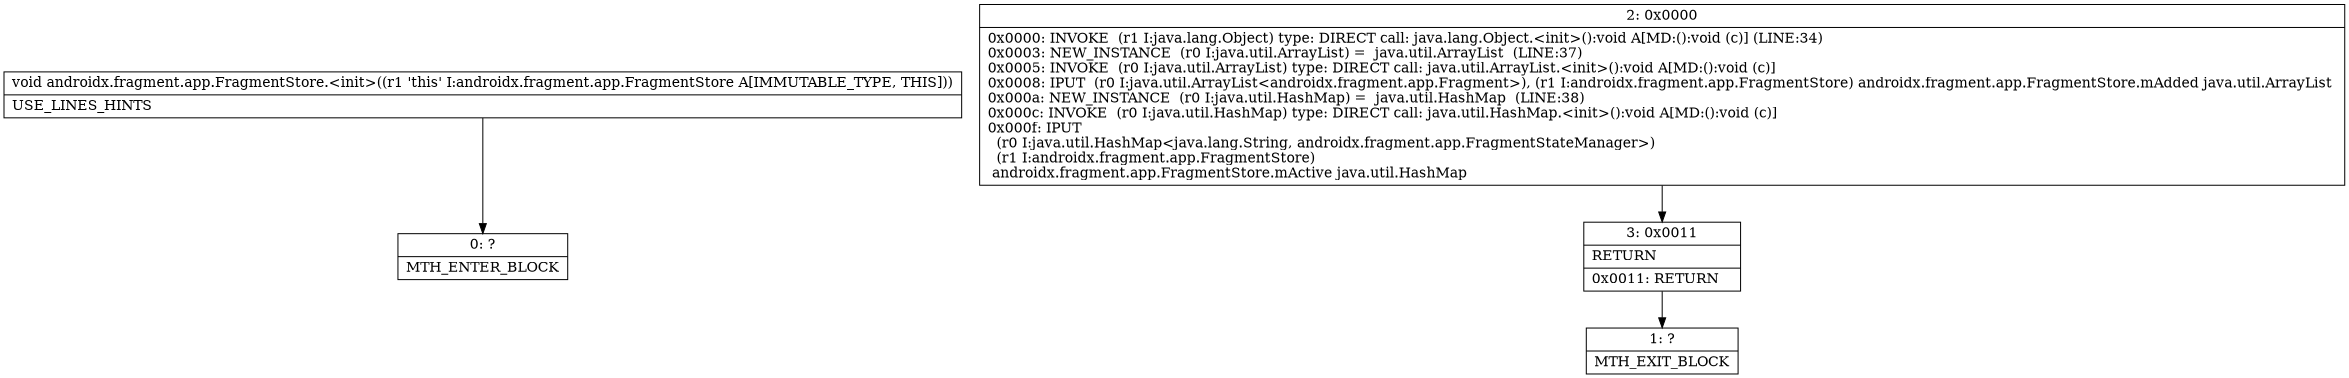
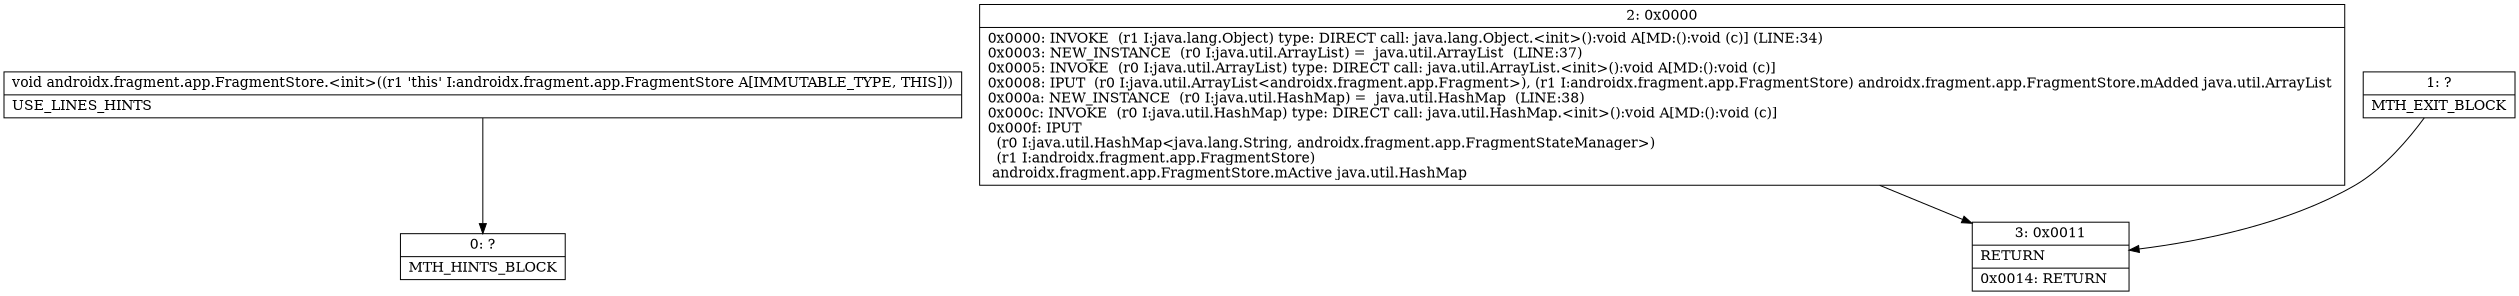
node "0: ?": text "MTH_ENTER_BLOCK" -> "MTH_HINTS_BLOCK"
node "3: 0x0011": text "0x0011: RETURN" -> "0x0014: RETURN"
edge "3: 0x0011" -> "1: ?": reversed
